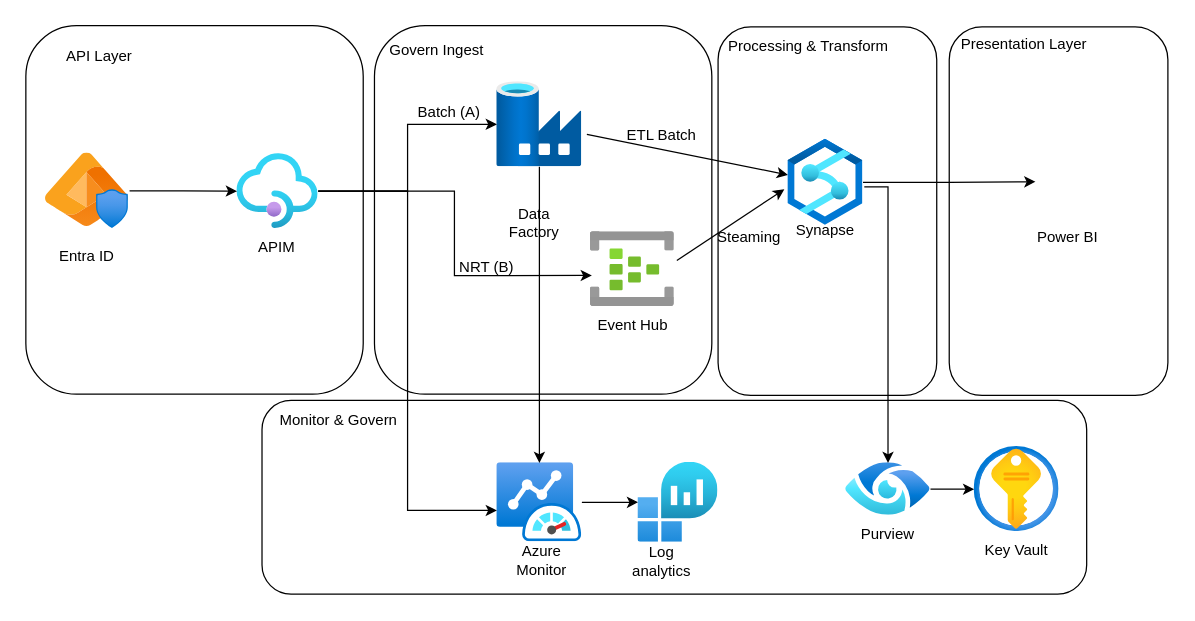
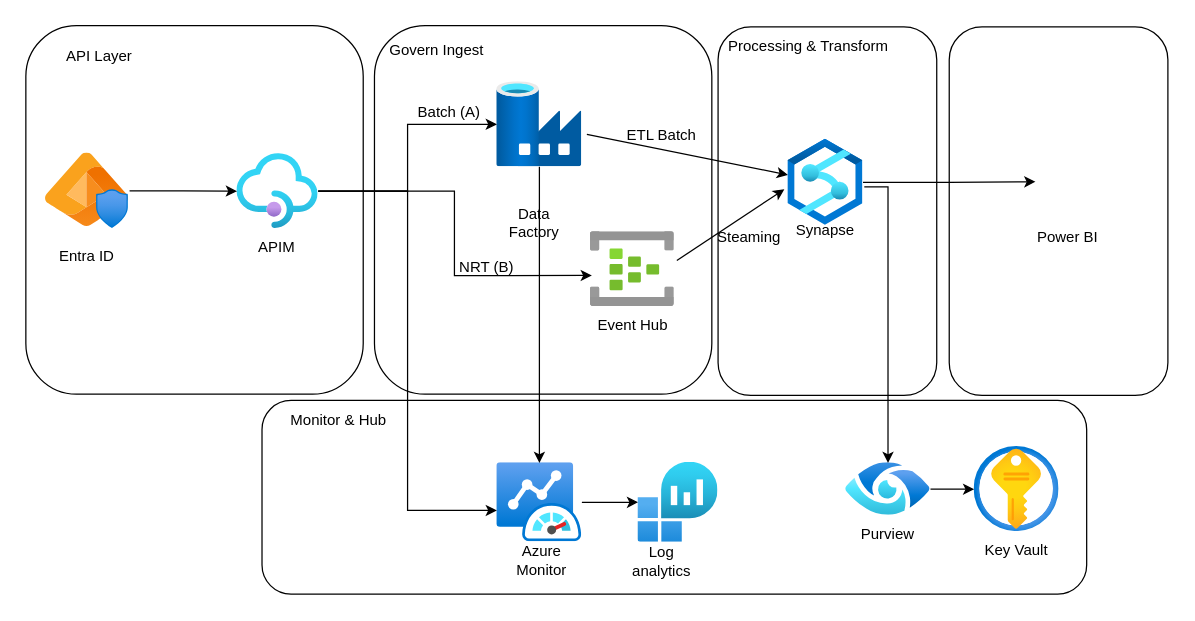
node "Presentation Layer": removed
node "Monitor & Govern": label "Monitor & Govern" -> "Monitor & Hub"
